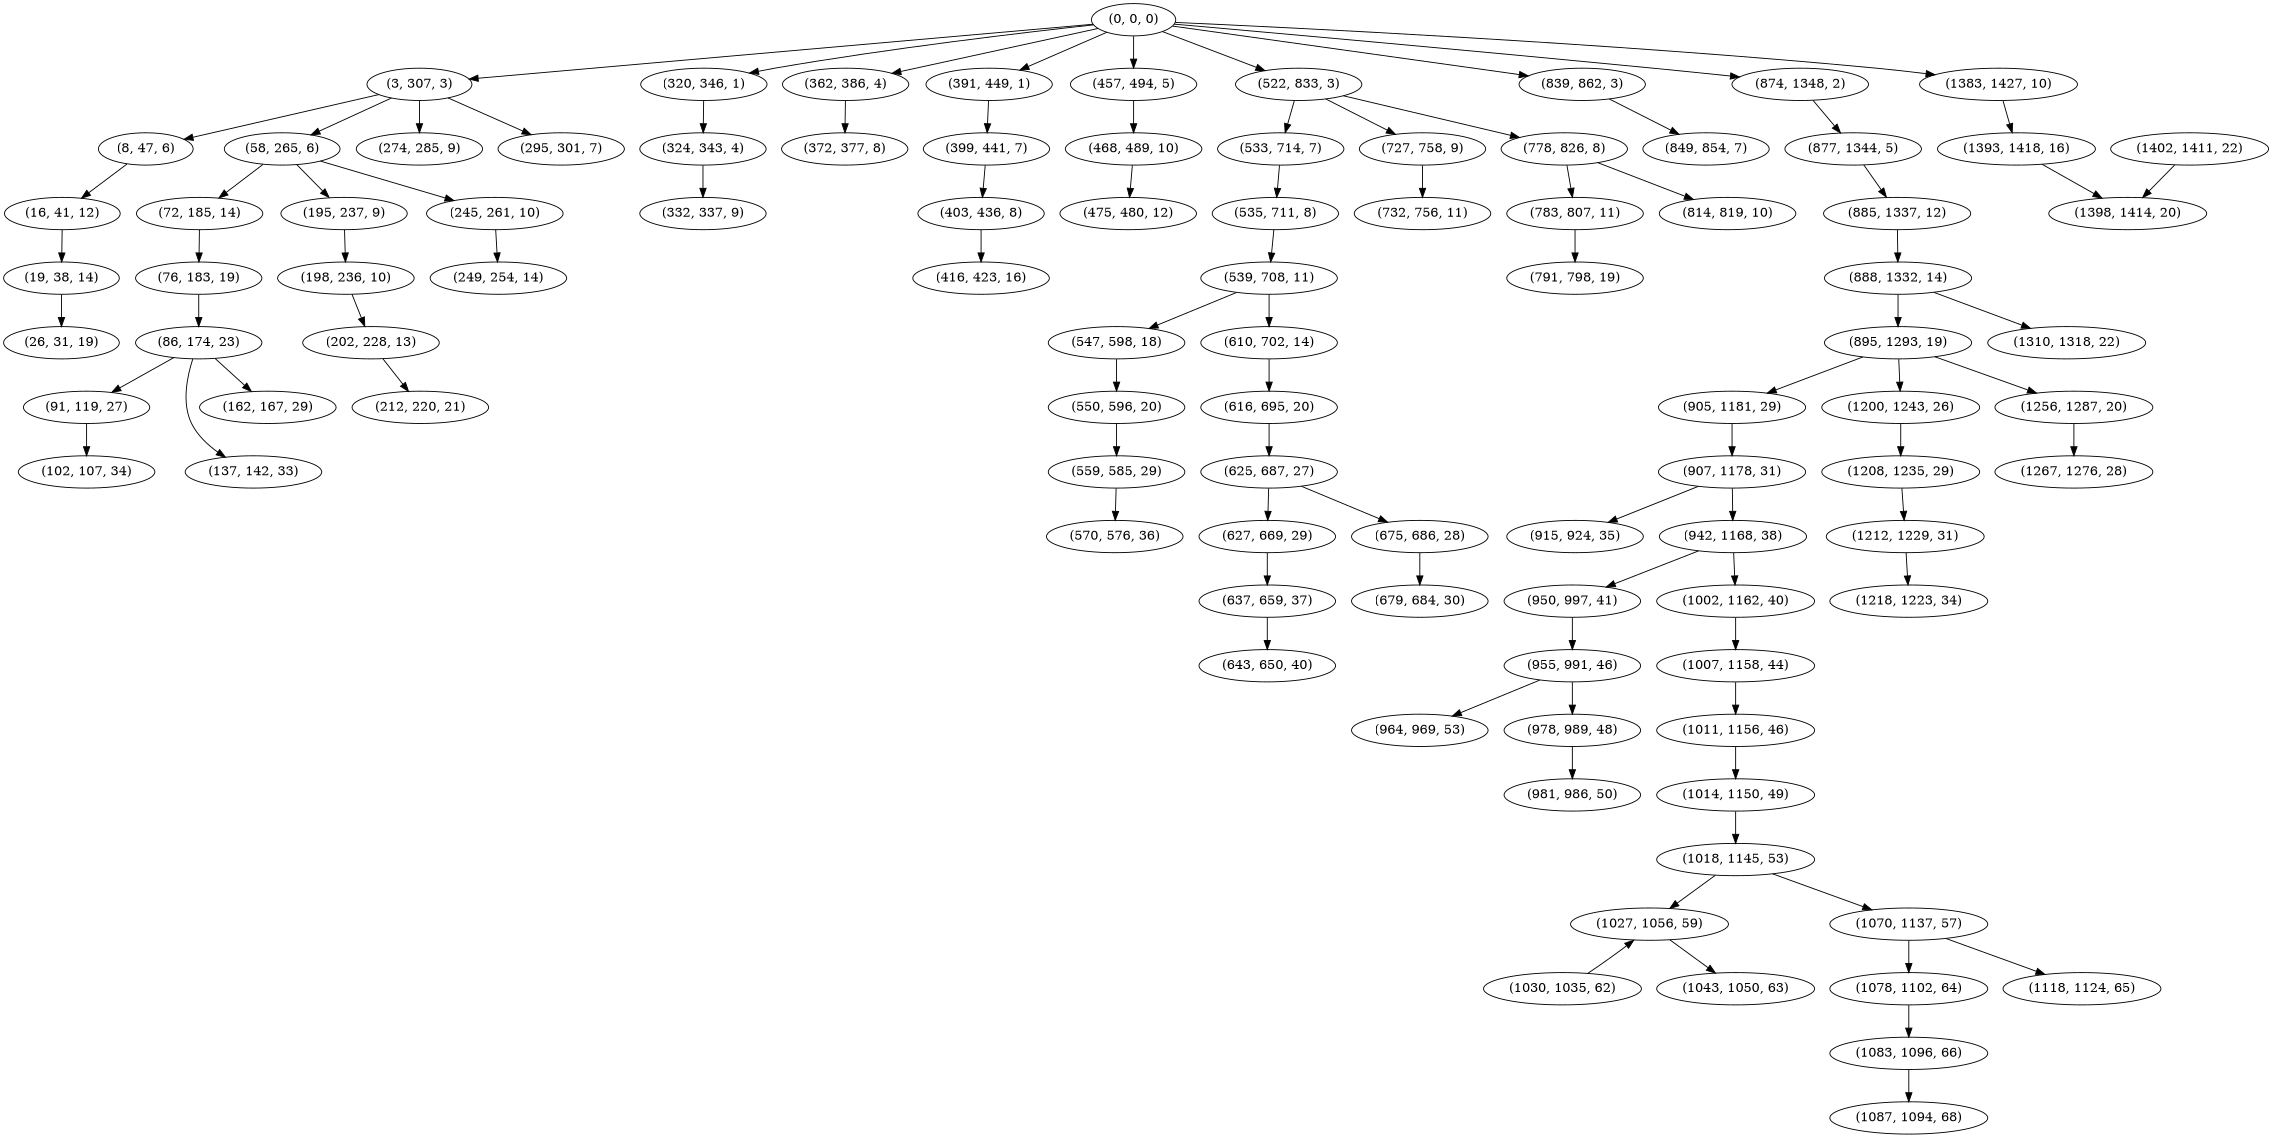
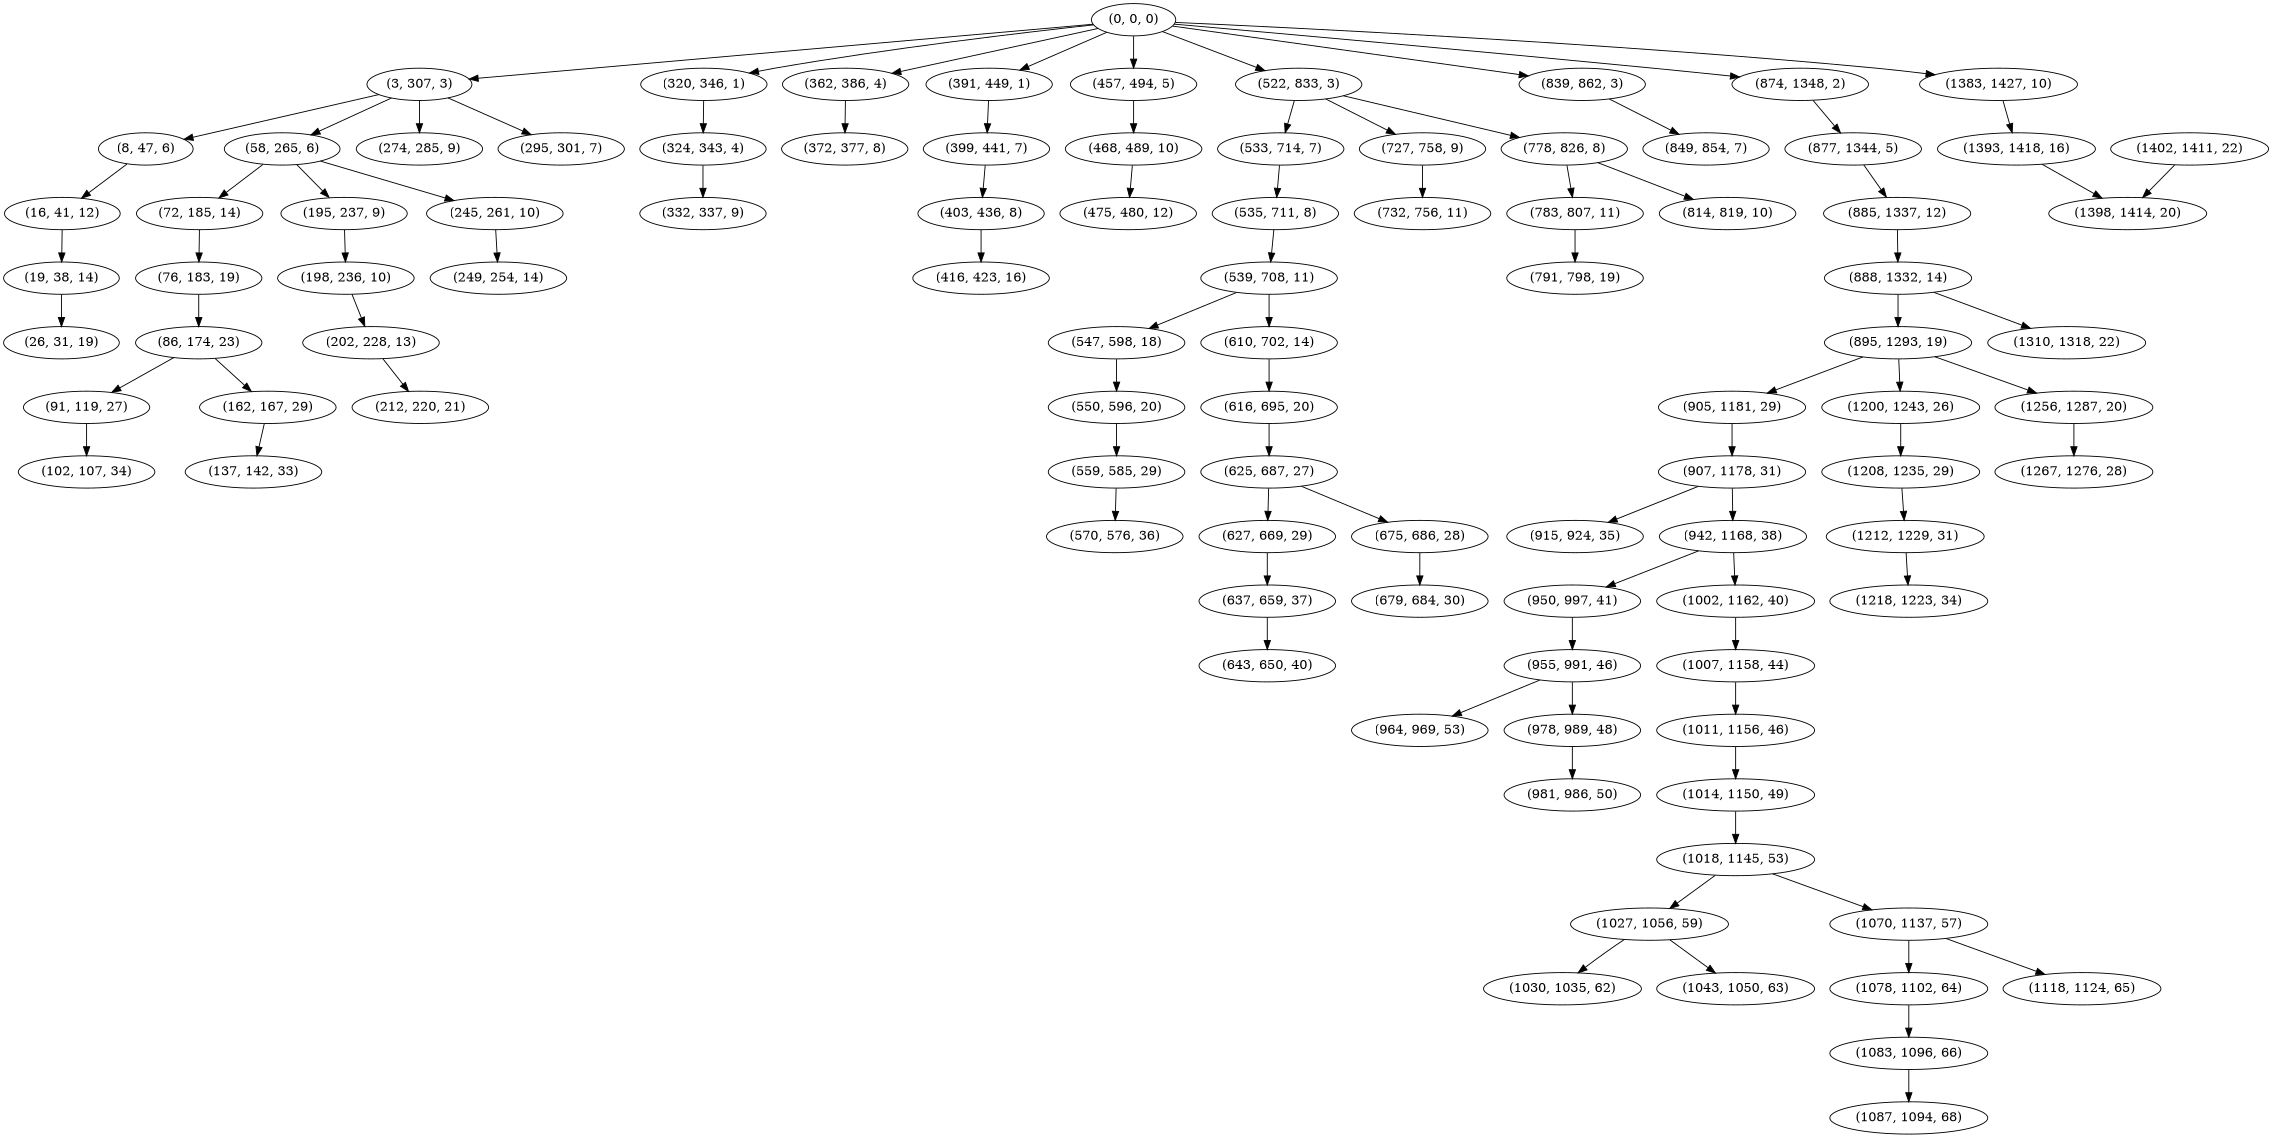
edge "(86, 174, 23)" -> "(137, 142, 33)": now "(162, 167, 29)" -> "(137, 142, 33)"
edge "(1030, 1035, 62)" -> "(1027, 1056, 59)": reversed
